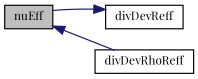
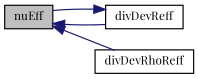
edge "divDevReff" -> "nuEff": added
